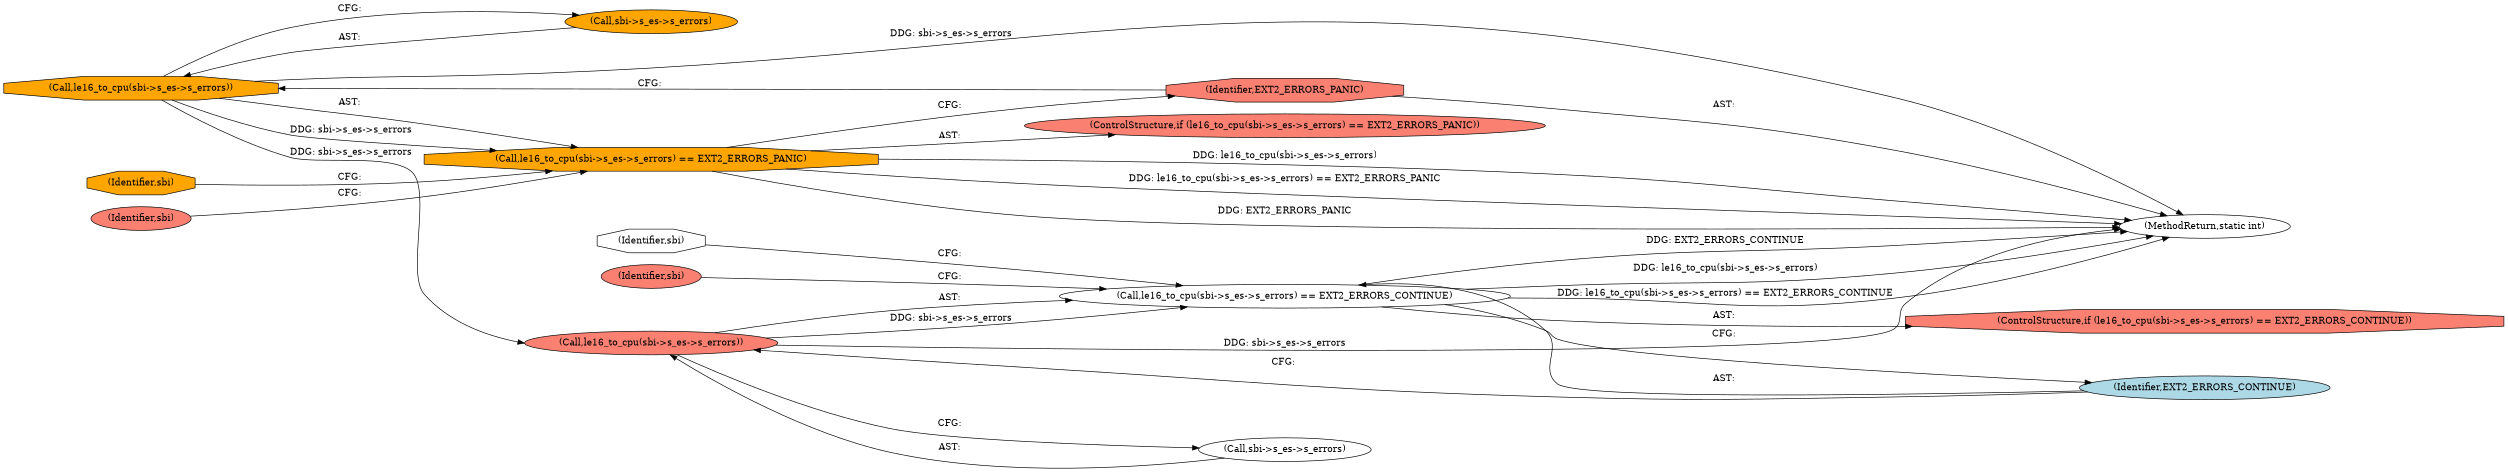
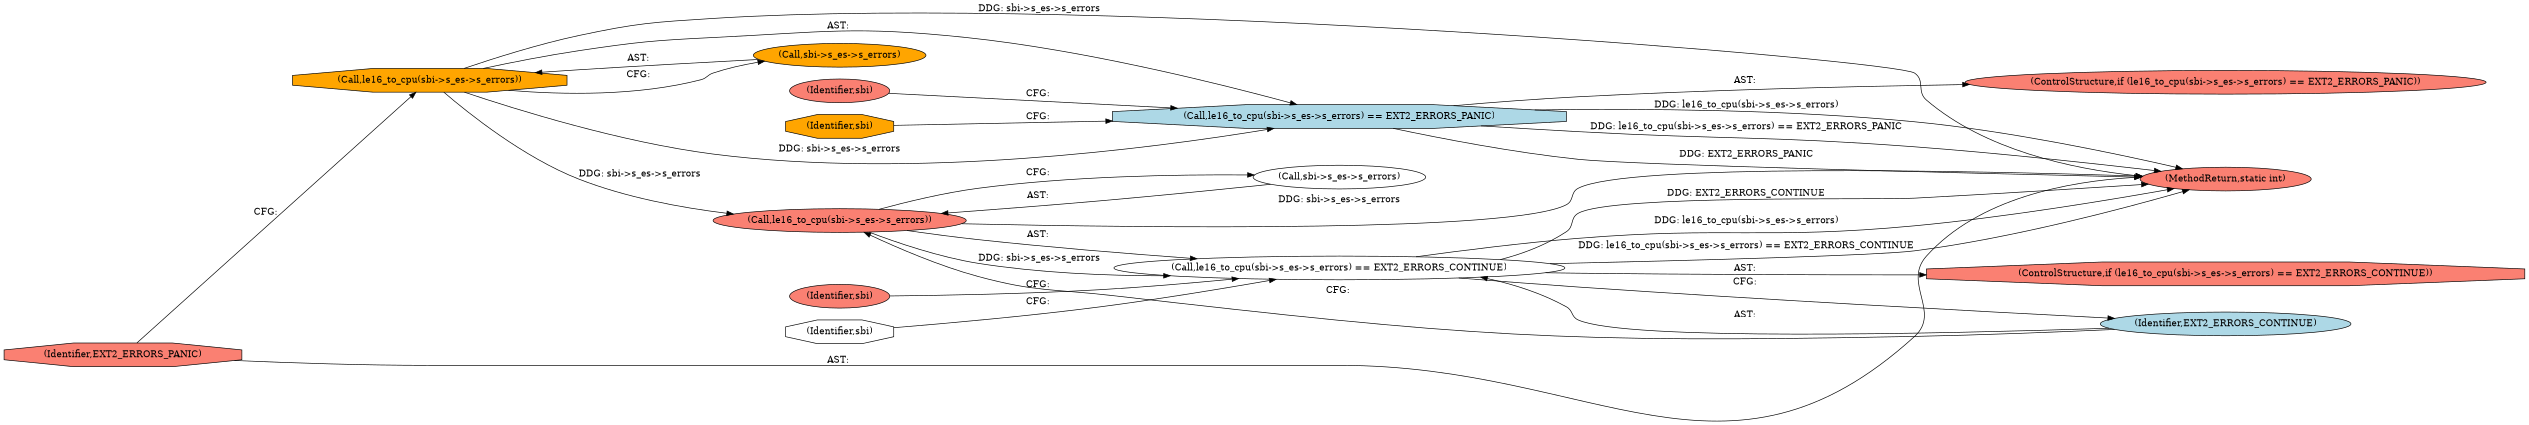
edge "(Call,le16_to_cpu(sbi->s_es->s_errors) == EXT2_ERRORS_PANIC)" -> "(Identifier,EXT2_ERRORS_PANIC)": removed, label "CFG:"
node "(Call,le16_to_cpu(sbi->s_es->s_errors) == EXT2_ERRORS_PANIC)": fillcolor orange -> lightblue
node "(MethodReturn,static int)": fillcolor white -> salmon
